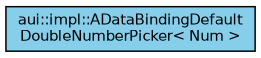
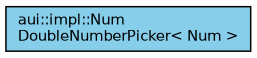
node "aui::impl::ADataBindingDefault DoubleNumberPicker< Num >": label "aui::impl::ADataBindingDefault DoubleNumberPicker< Num >" -> "aui::impl::Num DoubleNumberPicker< Num >"
